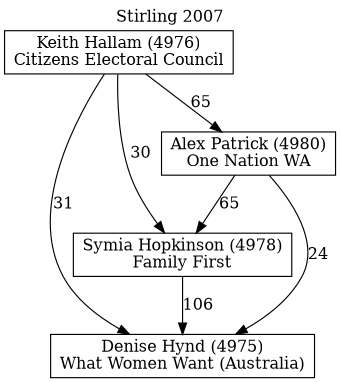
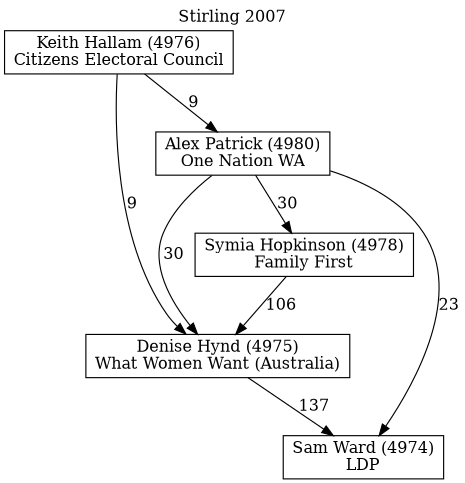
edge "Keith Hallam (4976) Citizens Electoral Council" -> "Alex Patrick (4980) One Nation WA": label "65" -> "9"
edge "Keith Hallam (4976) Citizens Electoral Council" -> "Symia Hopkinson (4978) Family First": removed, label "30"
edge "Keith Hallam (4976) Citizens Electoral Council" -> "Denise Hynd (4975) What Women Want (Australia)": label "31" -> "9"
edge "Alex Patrick (4980) One Nation WA" -> "Symia Hopkinson (4978) Family First": label "65" -> "30"
edge "Alex Patrick (4980) One Nation WA" -> "Denise Hynd (4975) What Women Want (Australia)": label "24" -> "30"
node "Sam Ward (4974) LDP": added
